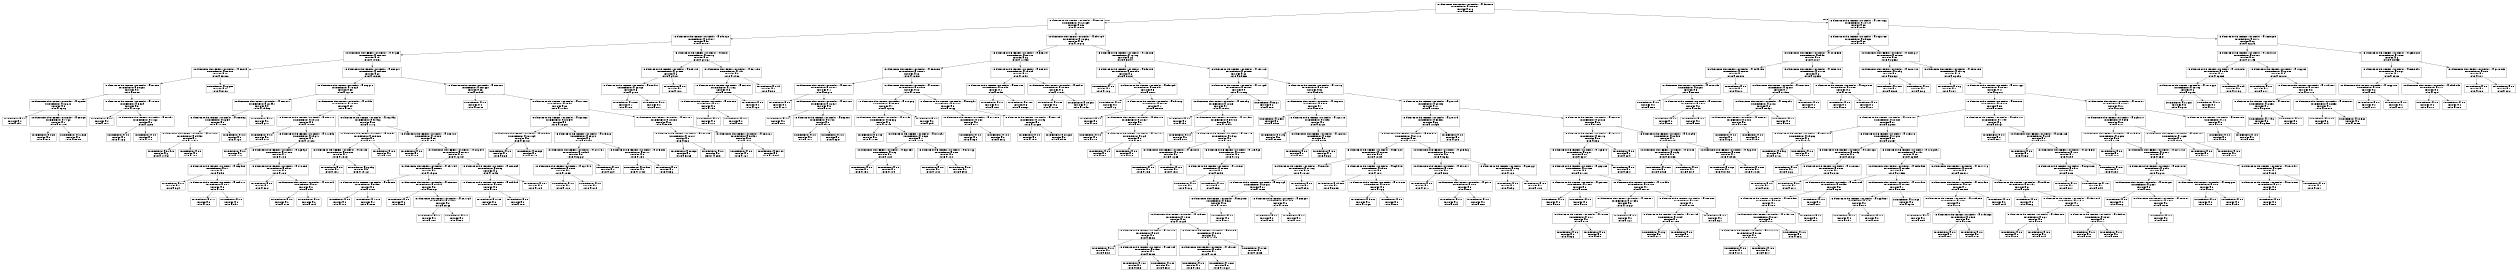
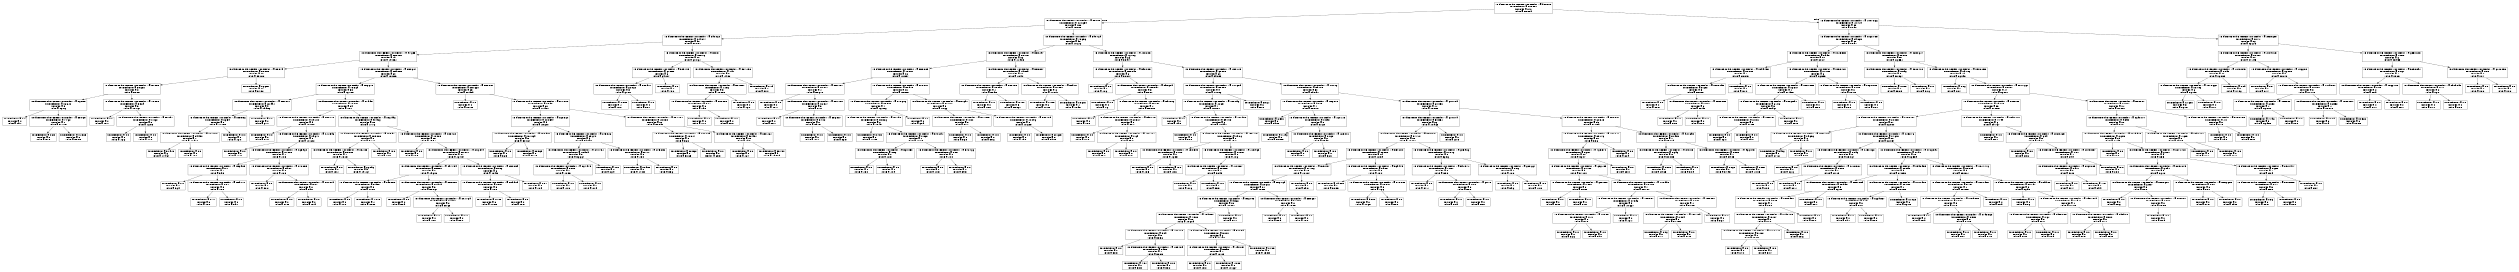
node "squared_distance = 4.84 samples = 2 value = 29.9": label "squared_distance = 4.84 samples = 2 value = 29.9" -> "squared_error = 4.84 samples = 2 value = 29.9"
node "squared_error = 0.36 samples = 2 value = 23.8": added
